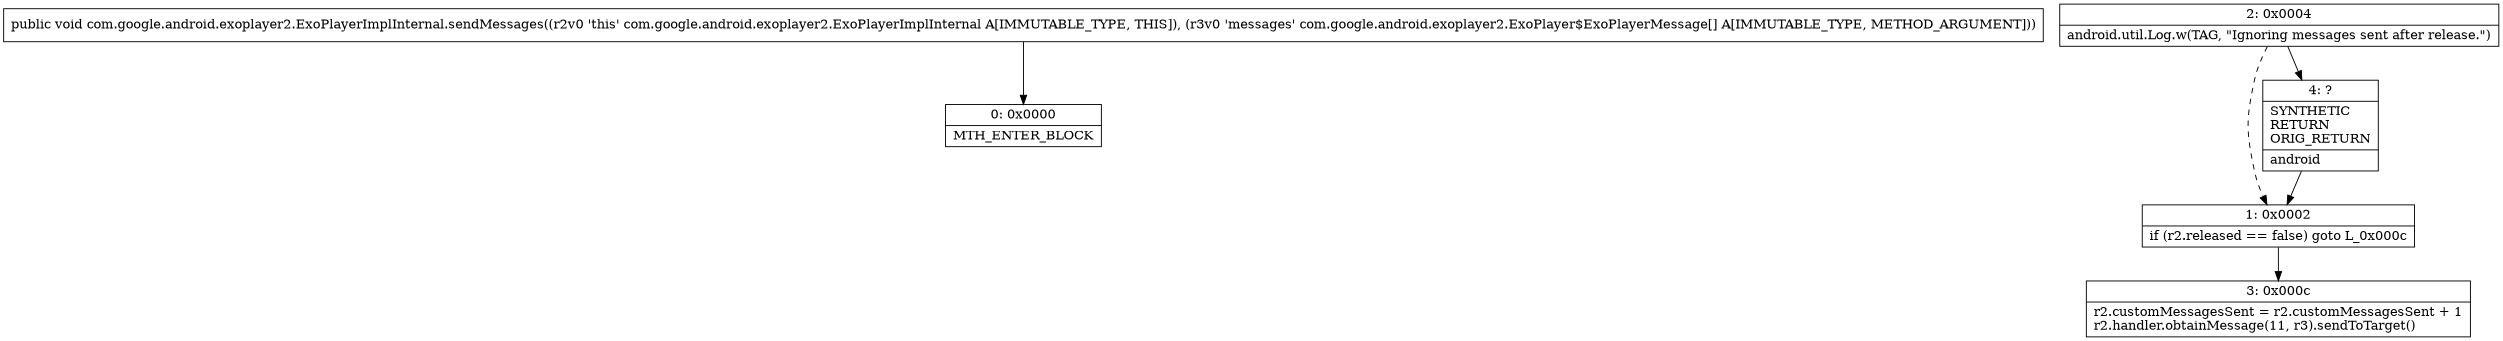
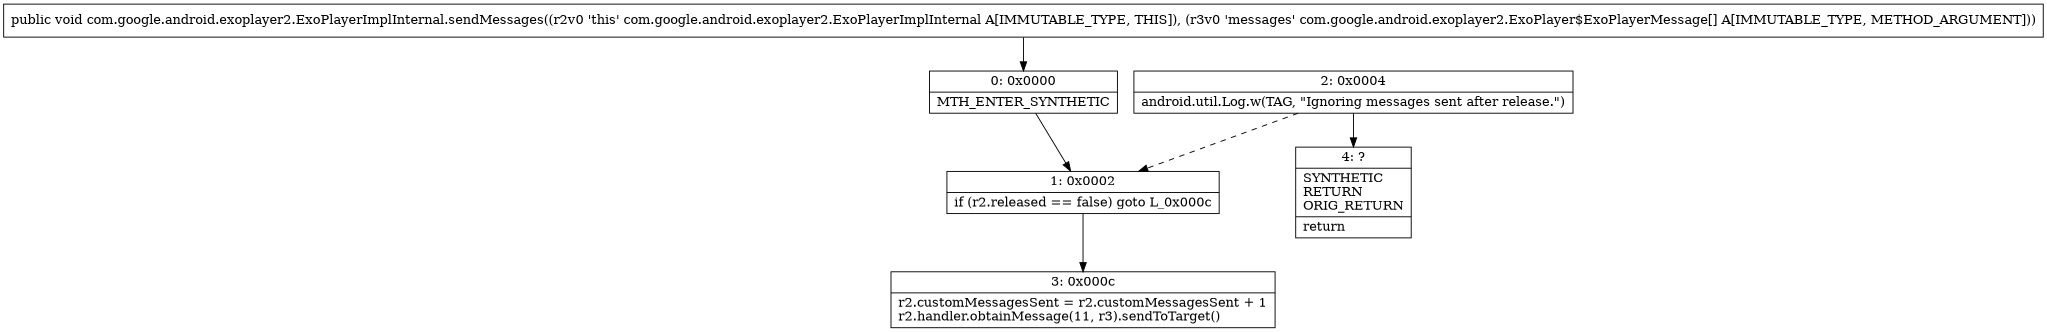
node "0: 0x0000": text "MTH_ENTER_BLOCK" -> "MTH_ENTER_SYNTHETIC"
node "4: ?": text "android" -> "return"
edge "4: ?" -> "1: 0x0002": now "0: 0x0000" -> "1: 0x0002"
